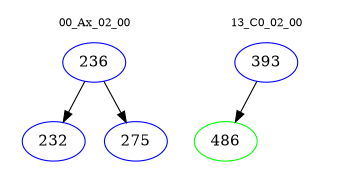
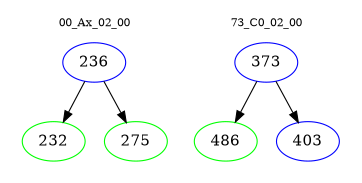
cluster "13_C0_02_00": label "13_C0_02_00" -> "73_C0_02_00"
node "393": label "393" -> "373"
node "232": color blue -> green
node "275": color blue -> green
node "403": added
